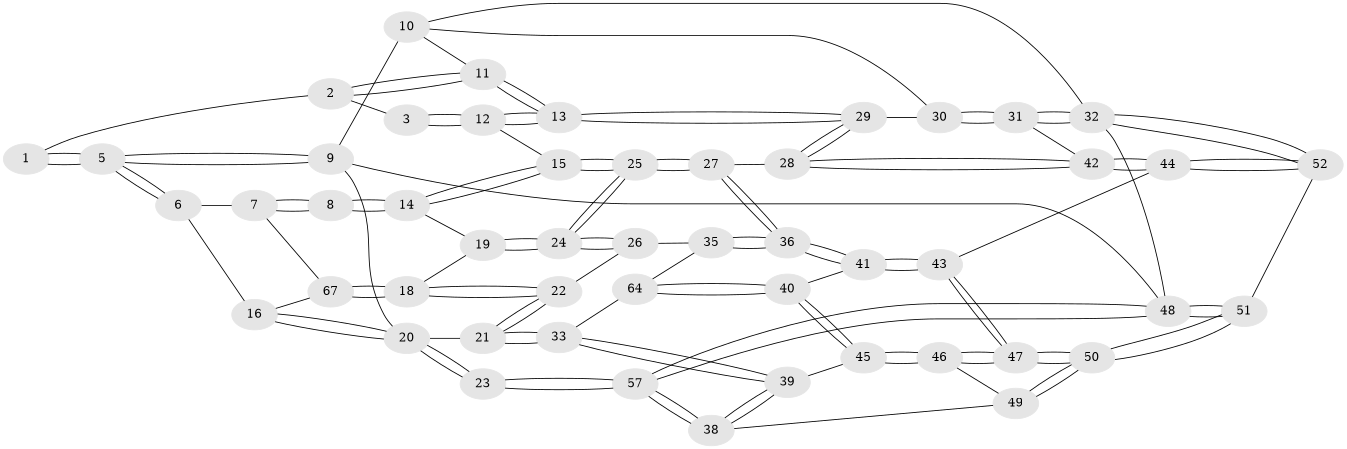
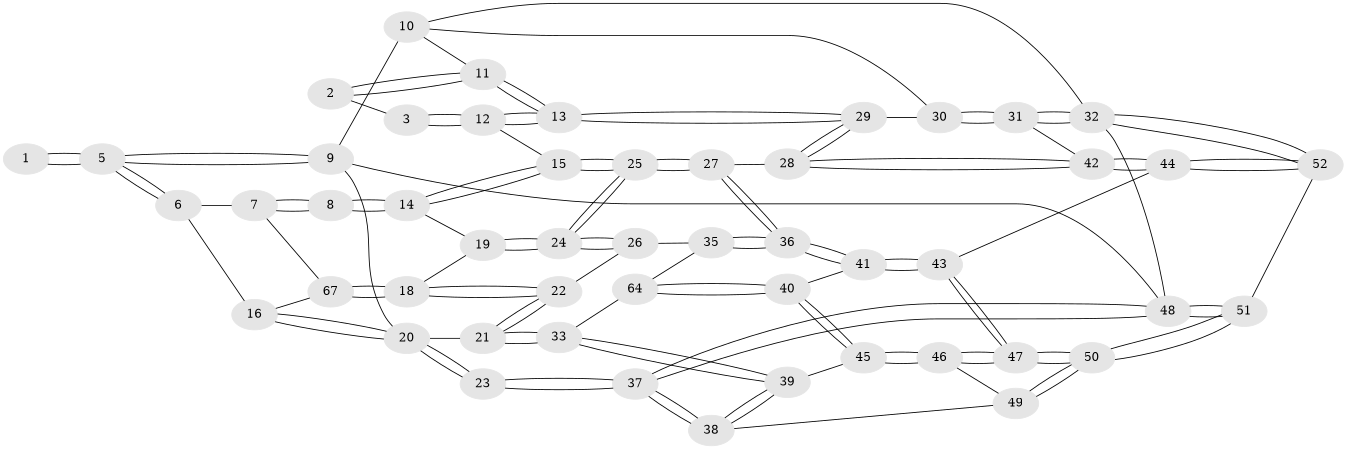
edge "2" -- "1": removed
node "57": label "57" -> "37"
